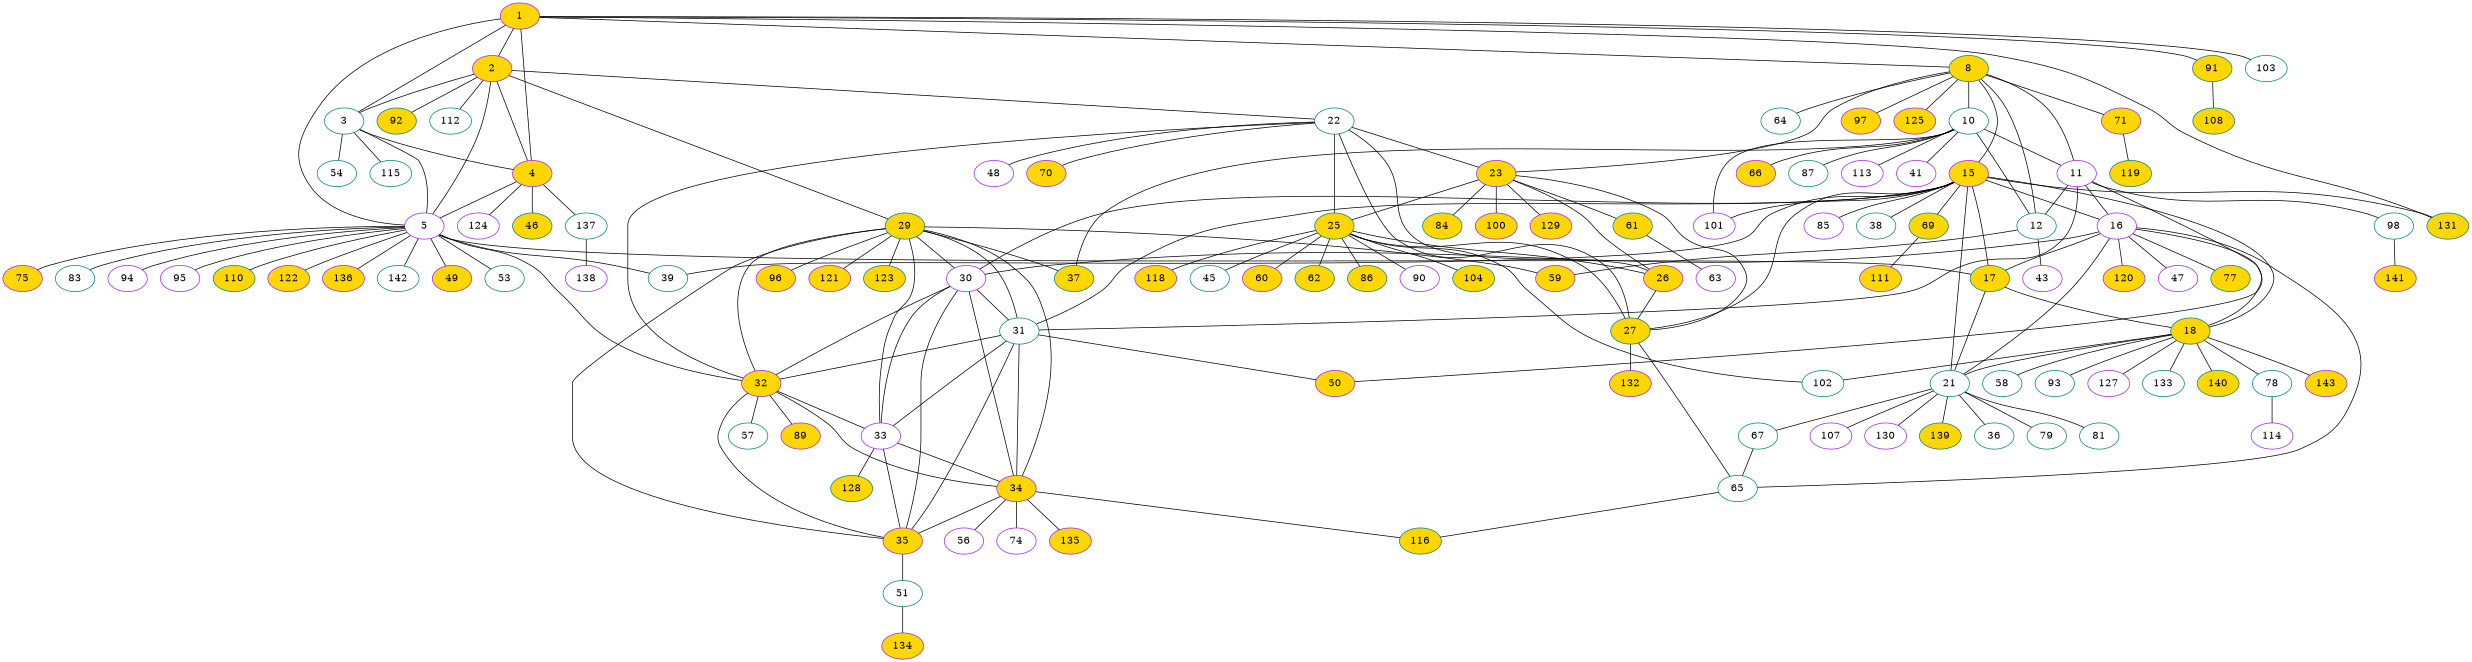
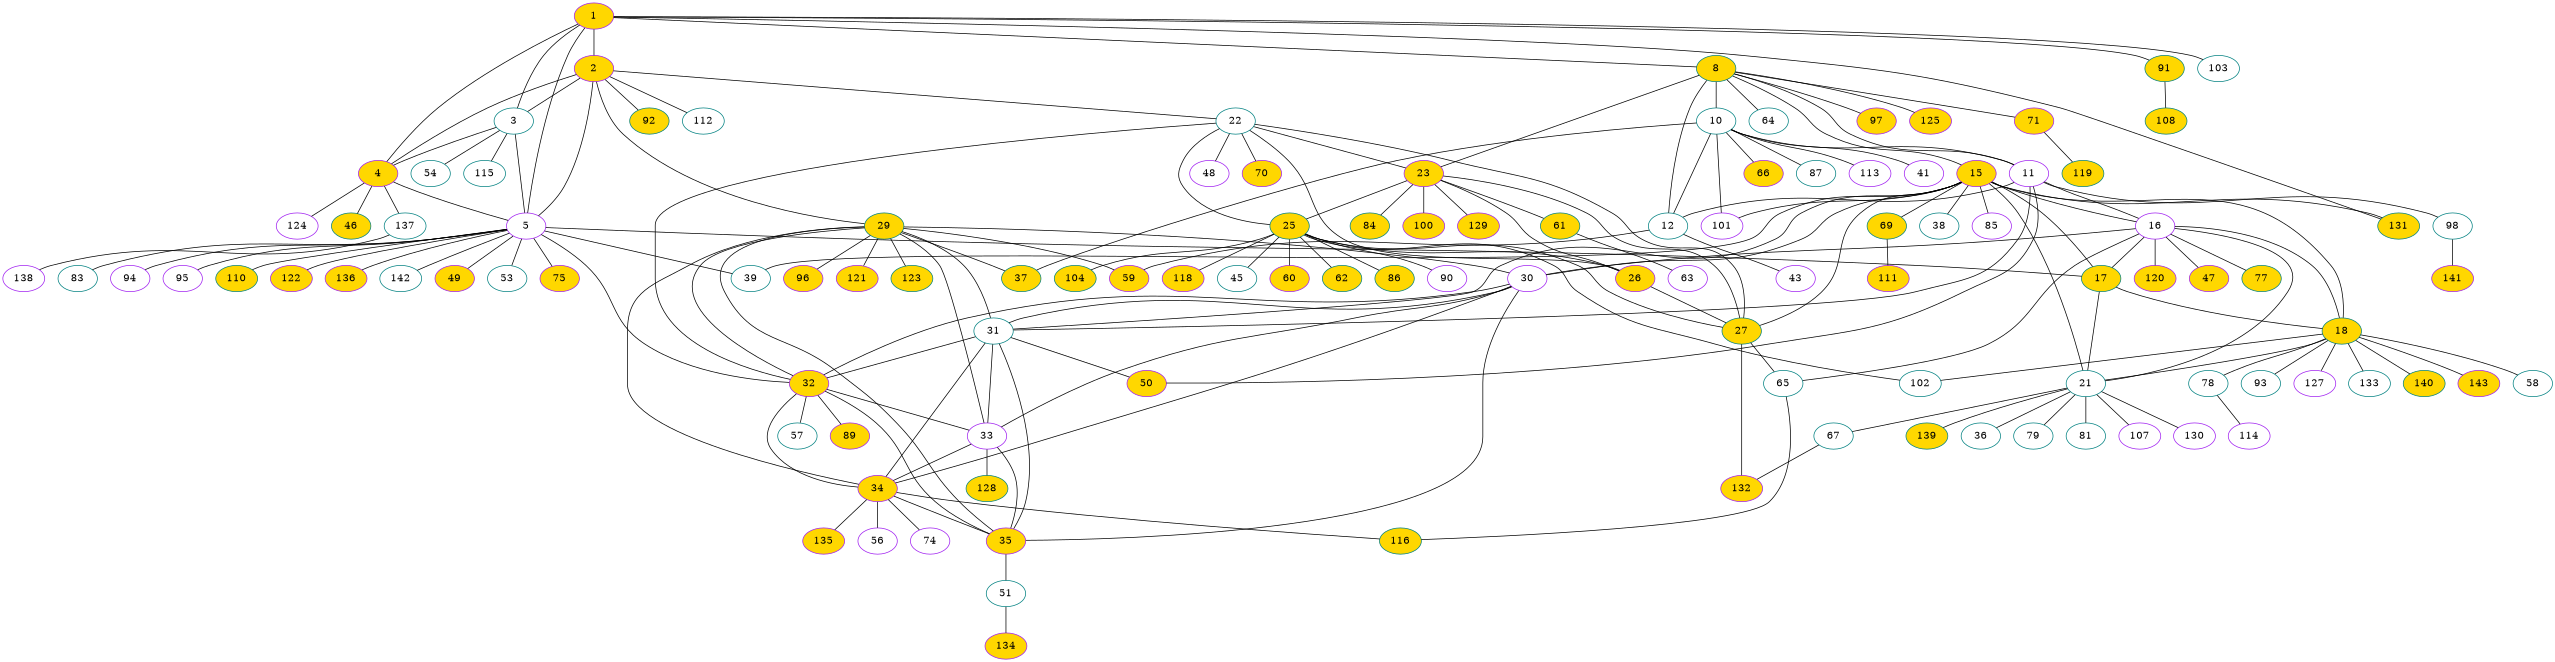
node "47": fillcolor white -> gold
edge "67" -- "65": now "67" -- "132"
